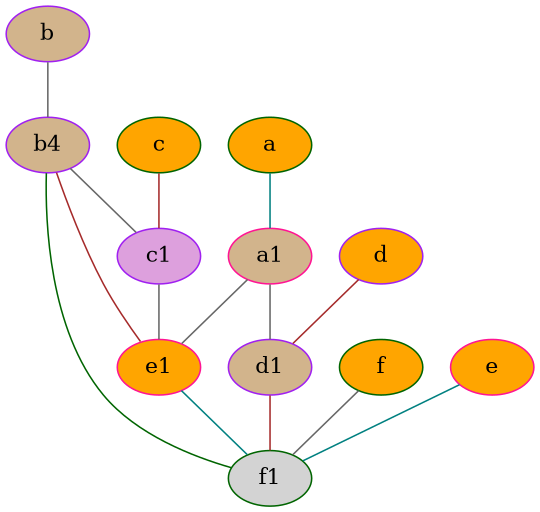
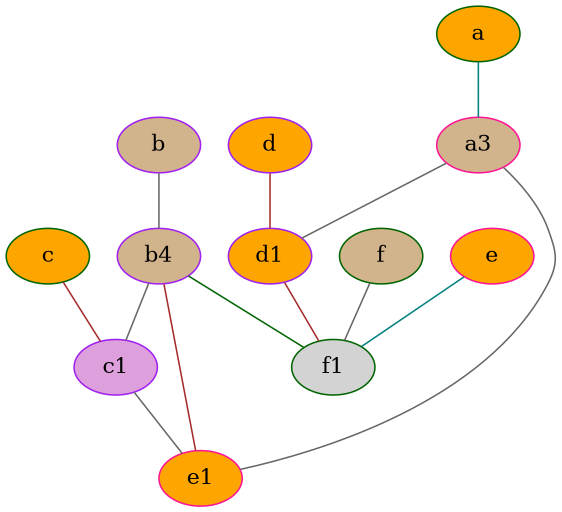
node "a1": label "a1" -> "a3"
node "d1": fillcolor tan -> orange
node "f": fillcolor orange -> tan
edge "e1" -- "f1": removed
